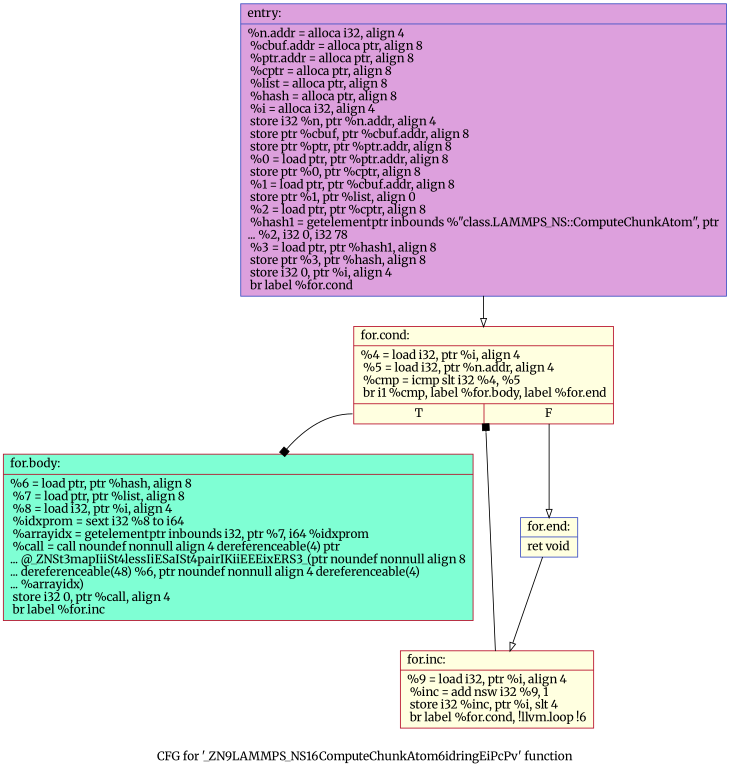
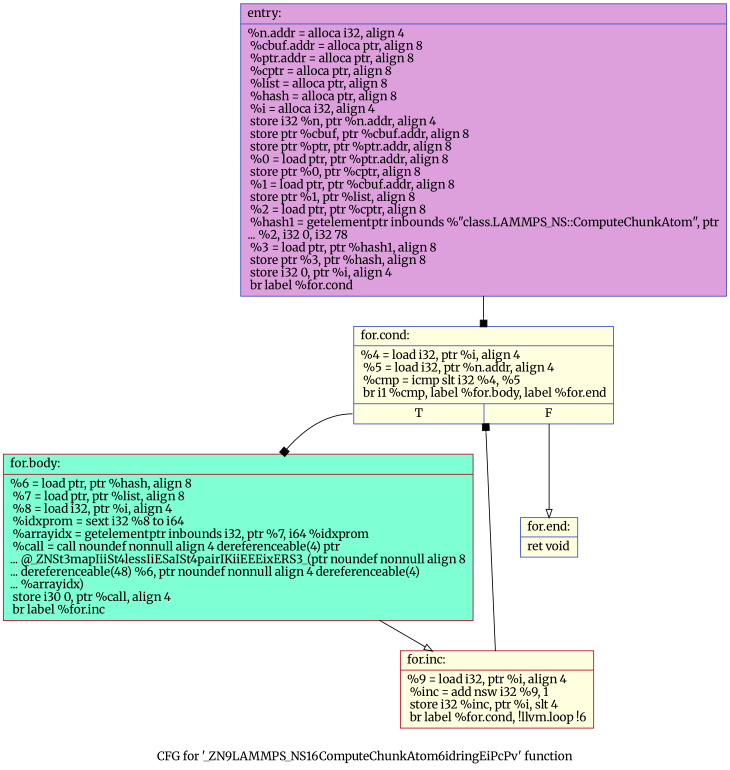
node "entry:": text "store ptr %1, ptr %list, align 0" -> "store ptr %1, ptr %list, align 8"
edge "entry:" -> "for.cond:": arrowhead onormal -> box
node "for.cond:": color #b70d28ff -> #3d50c3ff
node "for.body:": text "store i32 0, ptr %call, align 4" -> "store i30 0, ptr %call, align 4"
edge "for.end:" -> "for.inc:": now "for.body:" -> "for.inc:"
